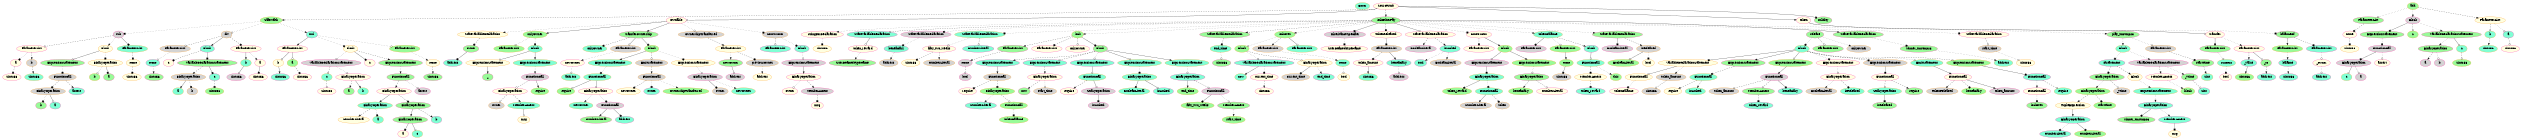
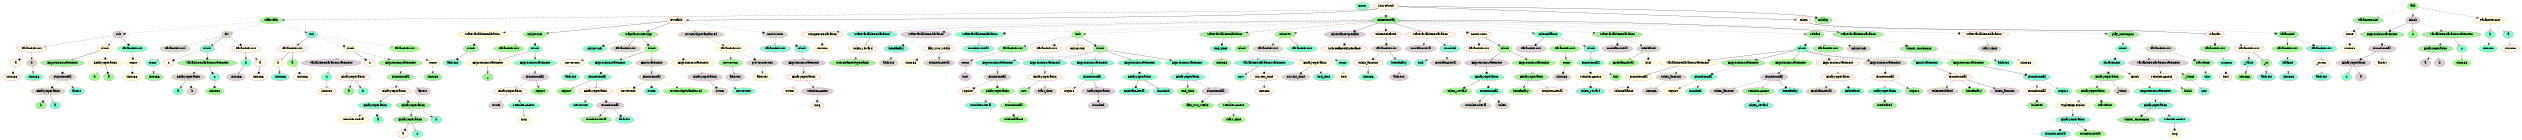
edge "SourceUnit" -> "lockEtherPay": arrowhead normal -> box
edge "SourceUnit" -> "Ownable": arrowhead odot -> normal
edge "lockEtherPay" -> "release": added
